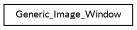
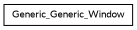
node "Generic_Image_Window": label "Generic_Image_Window" -> "Generic_Generic_Window"
